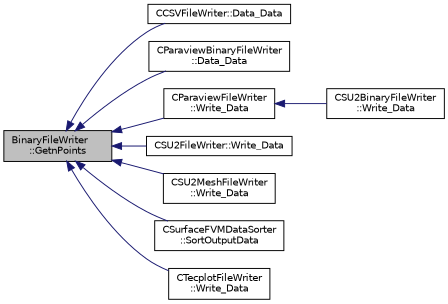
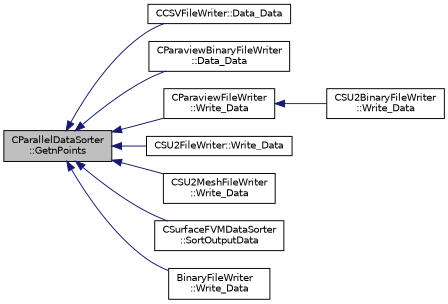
node "BinaryFileWriter ::GetnPoints": label "BinaryFileWriter ::GetnPoints" -> "CParallelDataSorter ::GetnPoints"
node "CTecplotFileWriter ::Write_Data": label "CTecplotFileWriter ::Write_Data" -> "BinaryFileWriter ::Write_Data"
